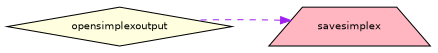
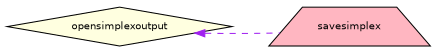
edge "opensimplexoutput" -> "savesimplex": reversed
